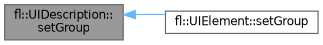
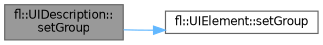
edge "fl::UIElement::setGroup" -> "fl::UIDescription:: setGroup": reversed
